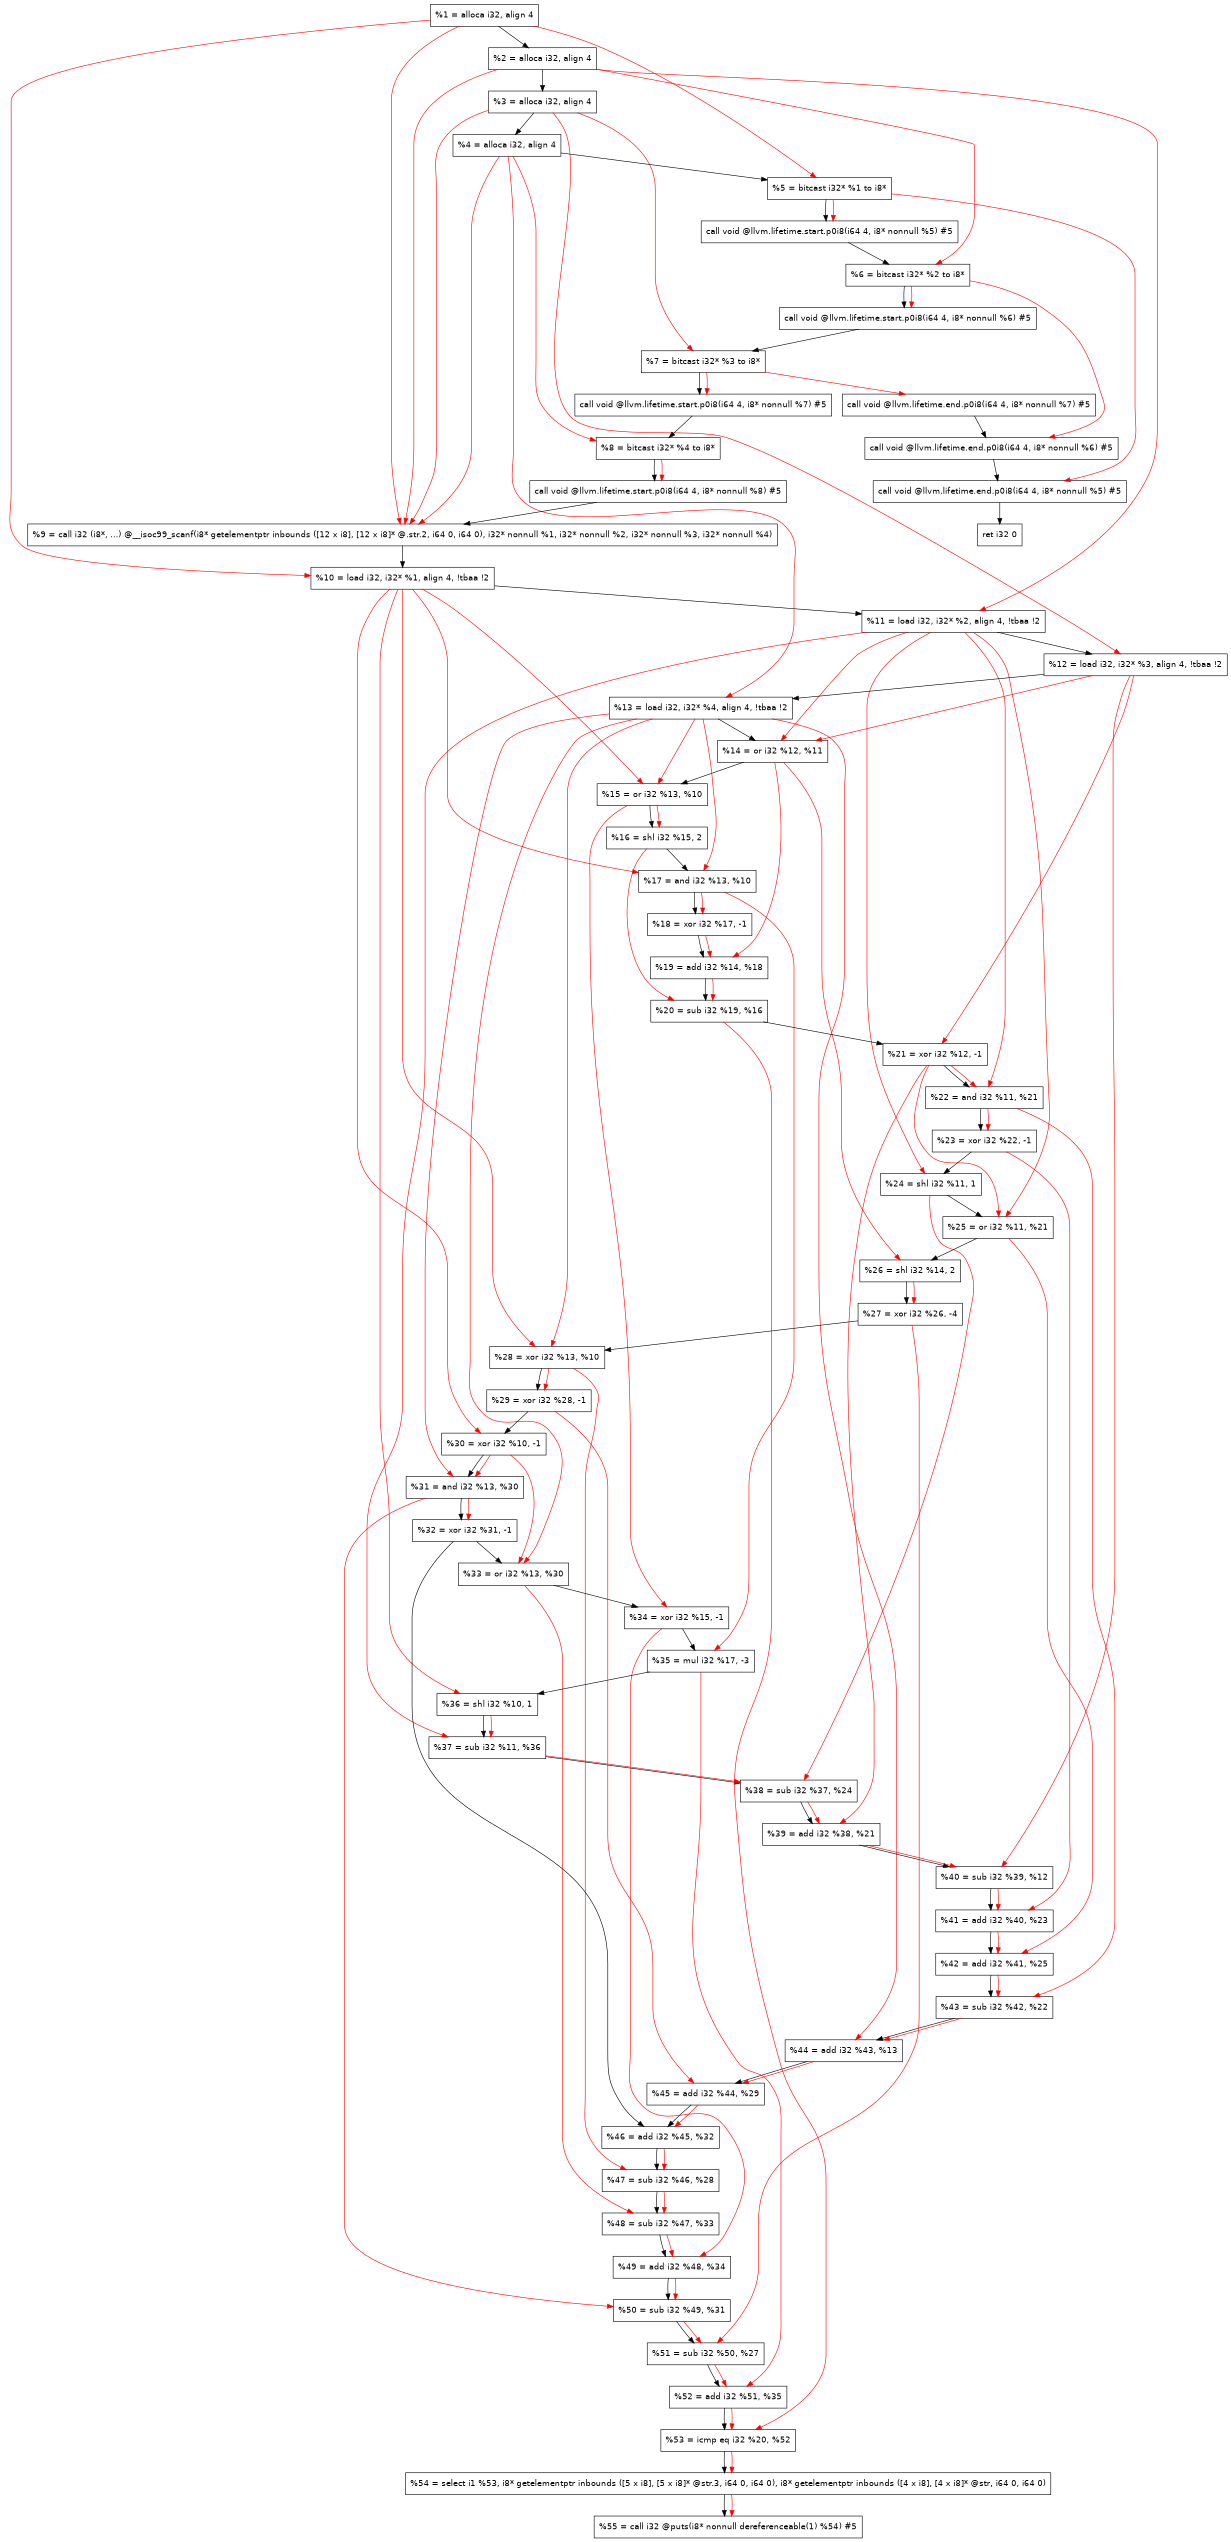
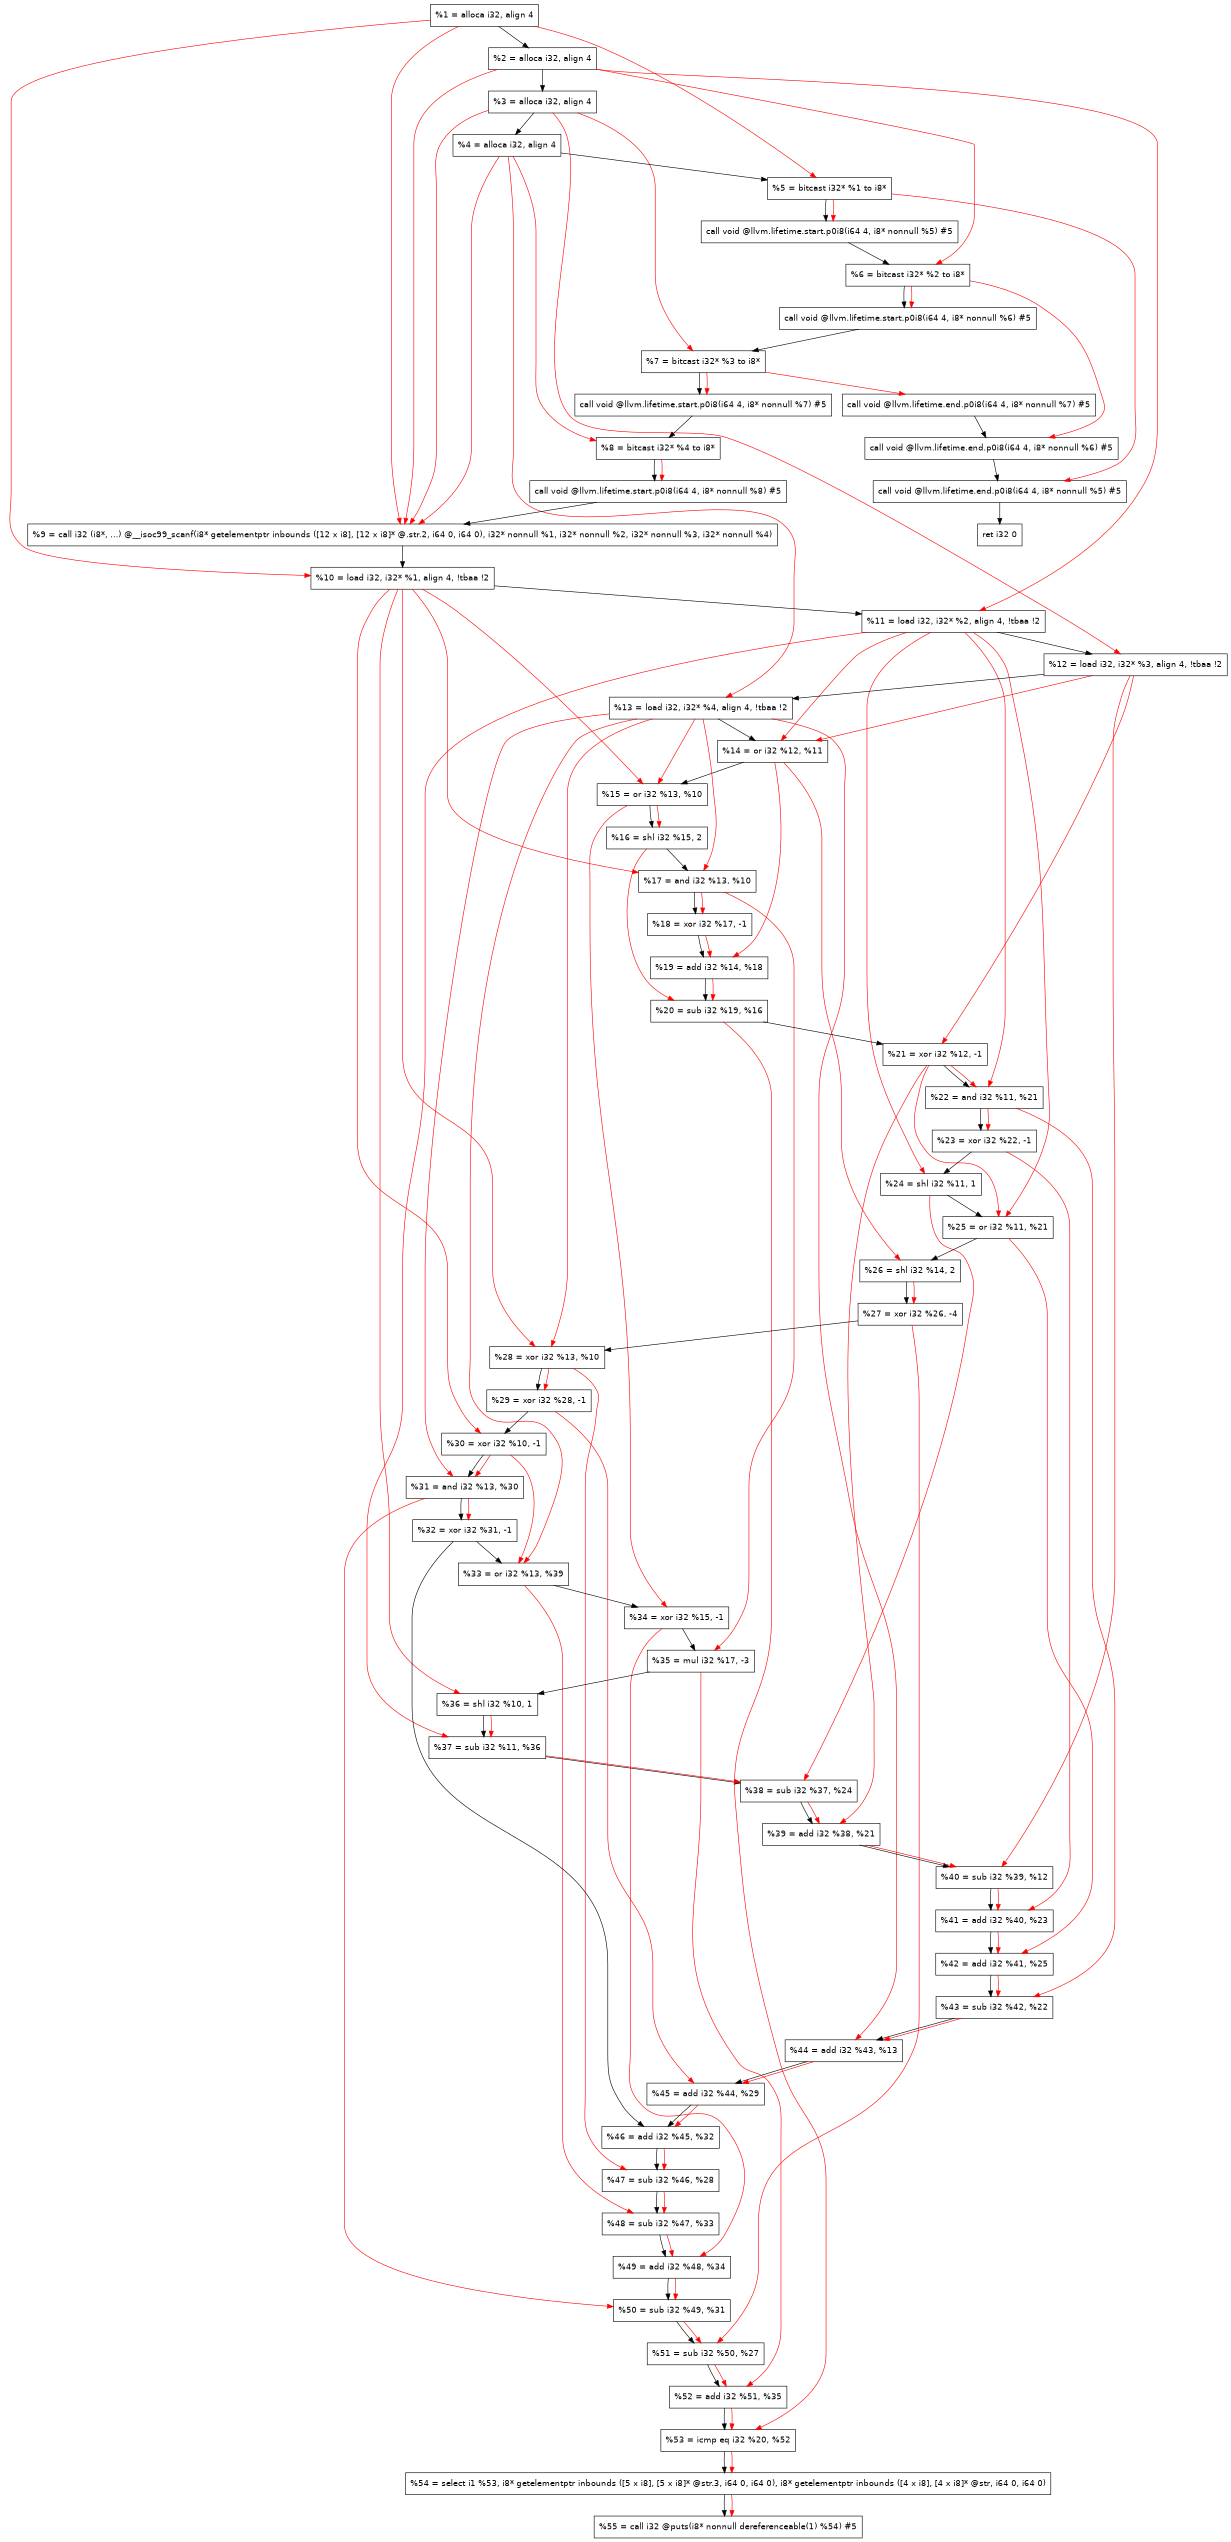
node "%33 = or i32 %13, %30": label "%33 = or i32 %13, %30" -> "%33 = or i32 %13, %39"
